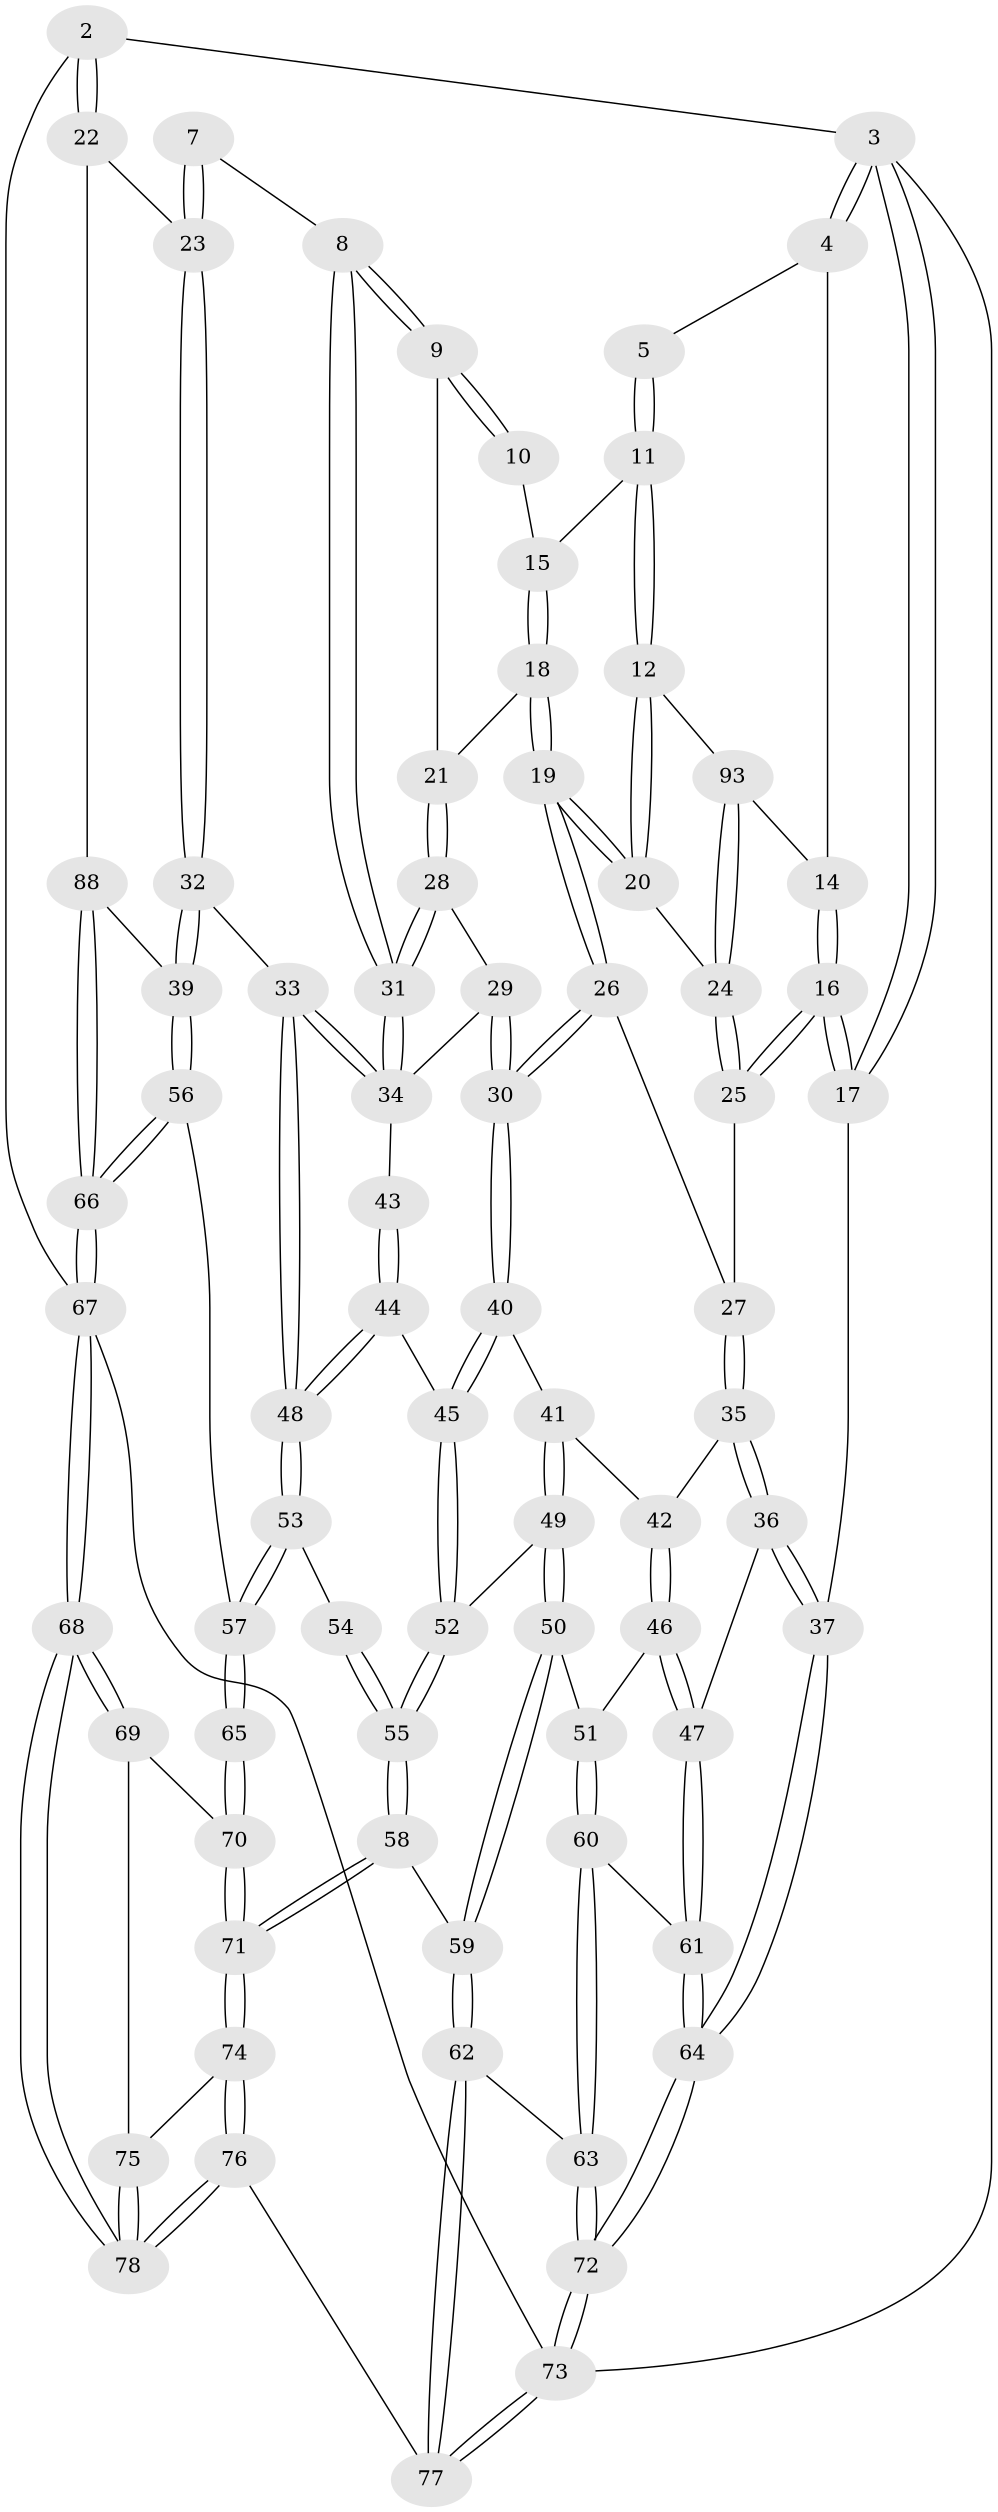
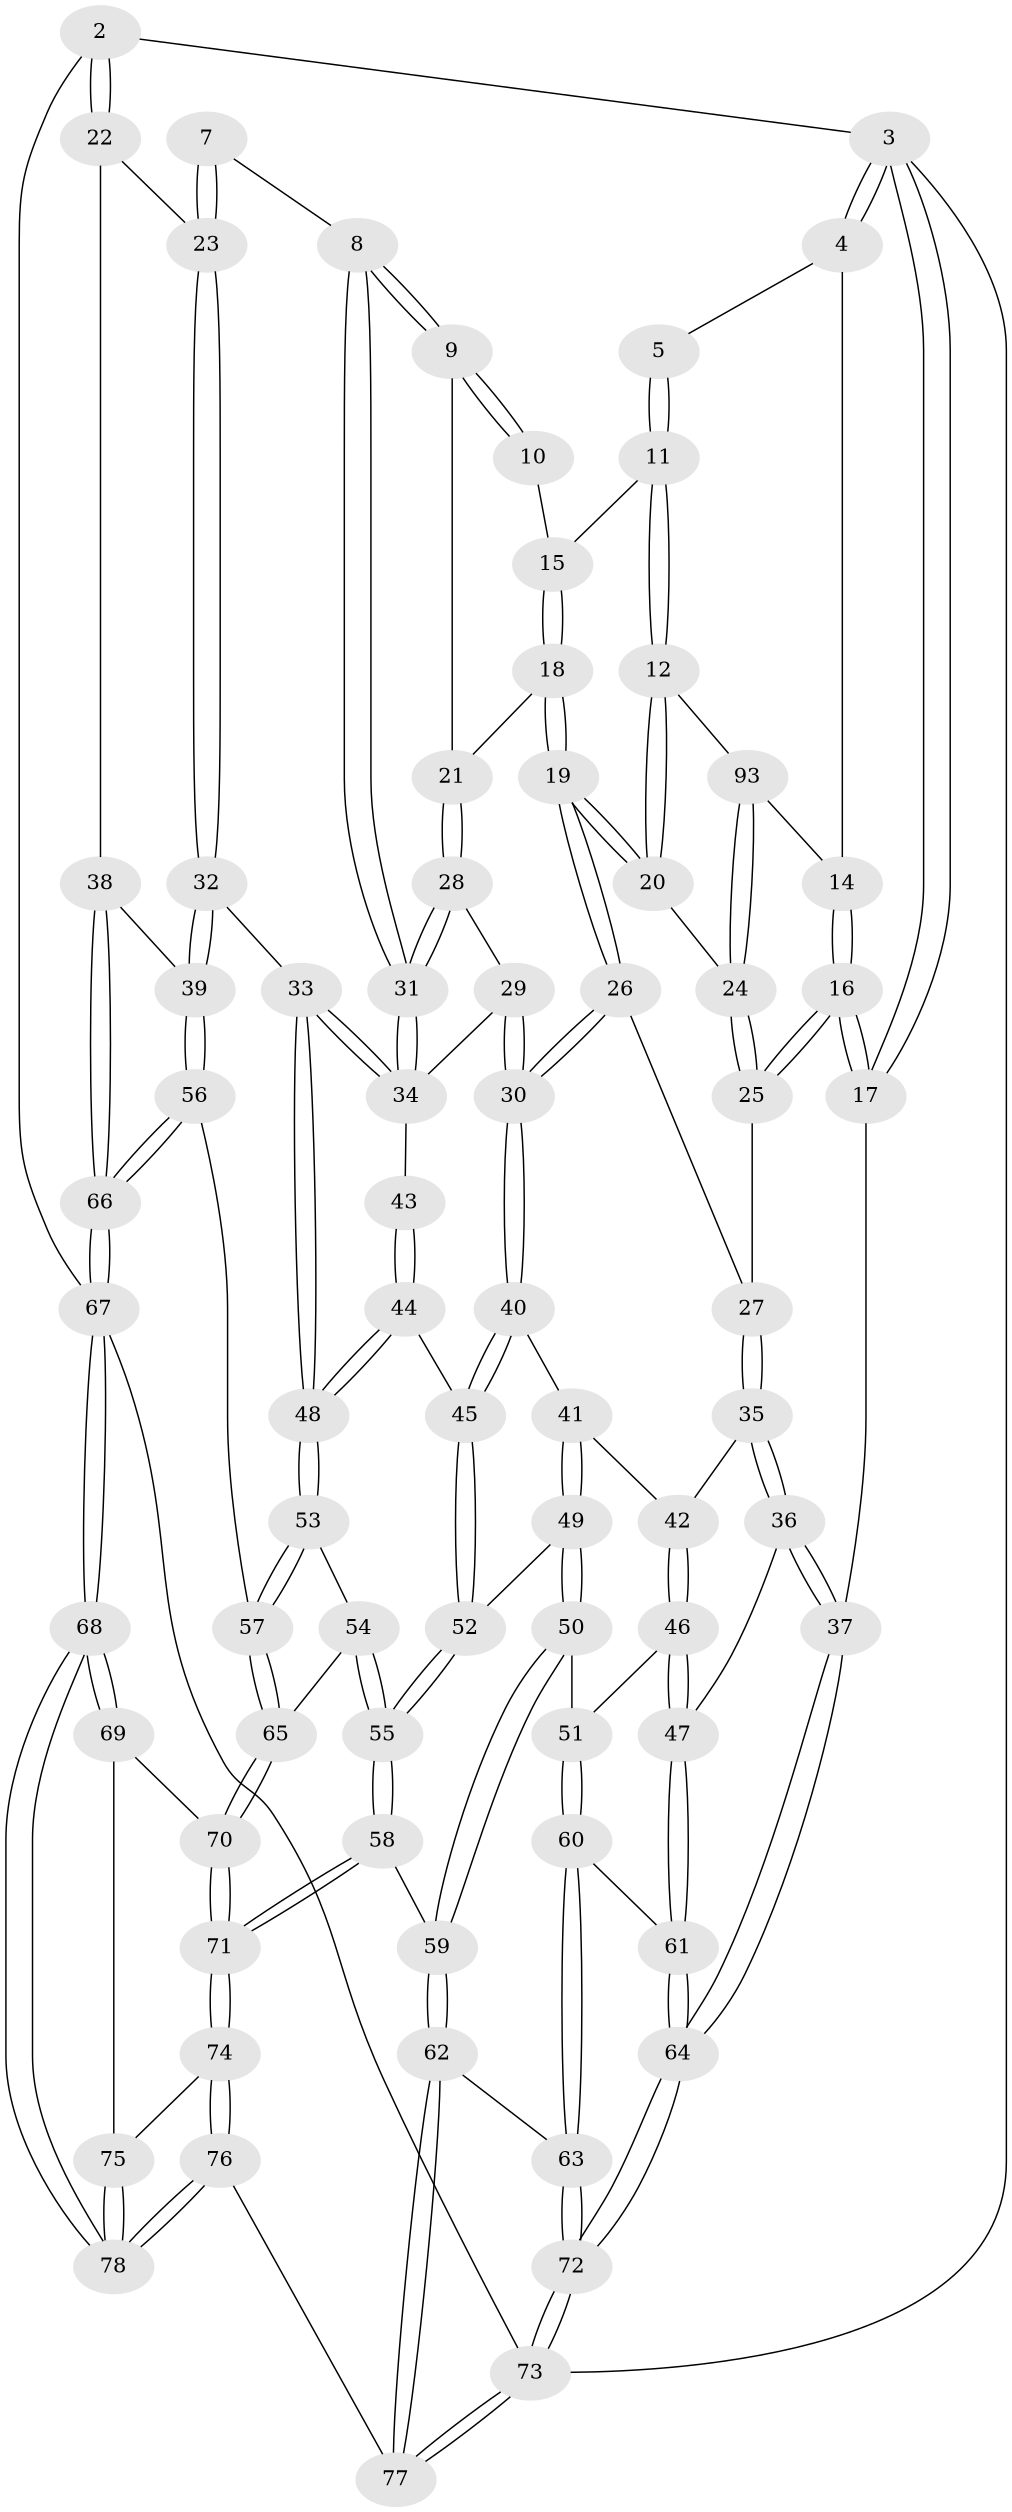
node "88": label "88" -> "38"
edge "54" -- "65": added
